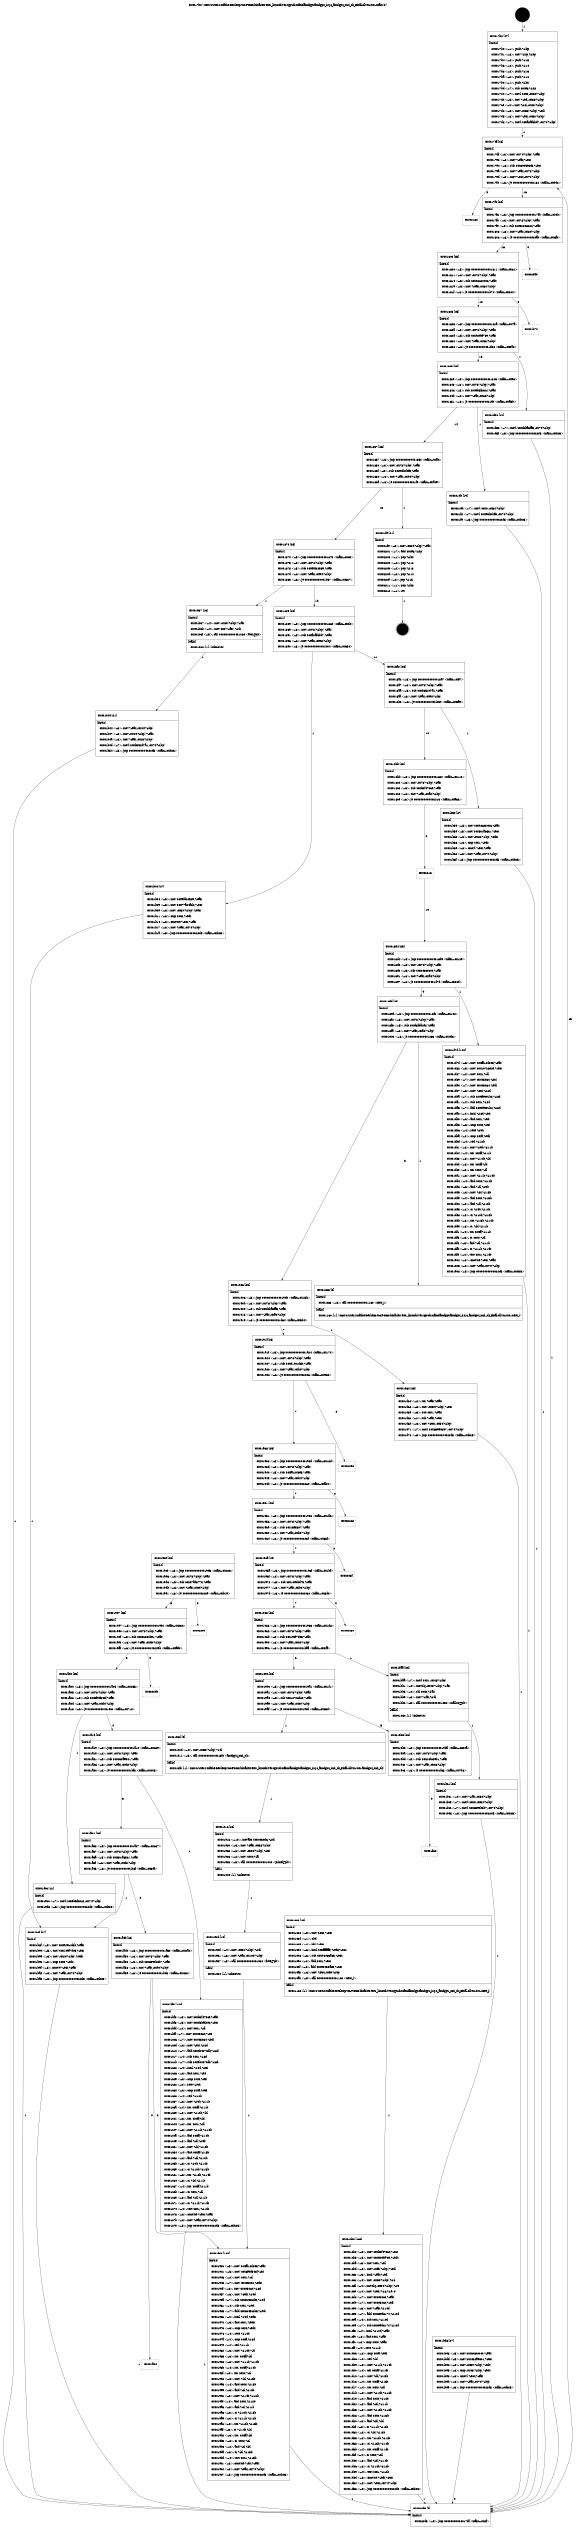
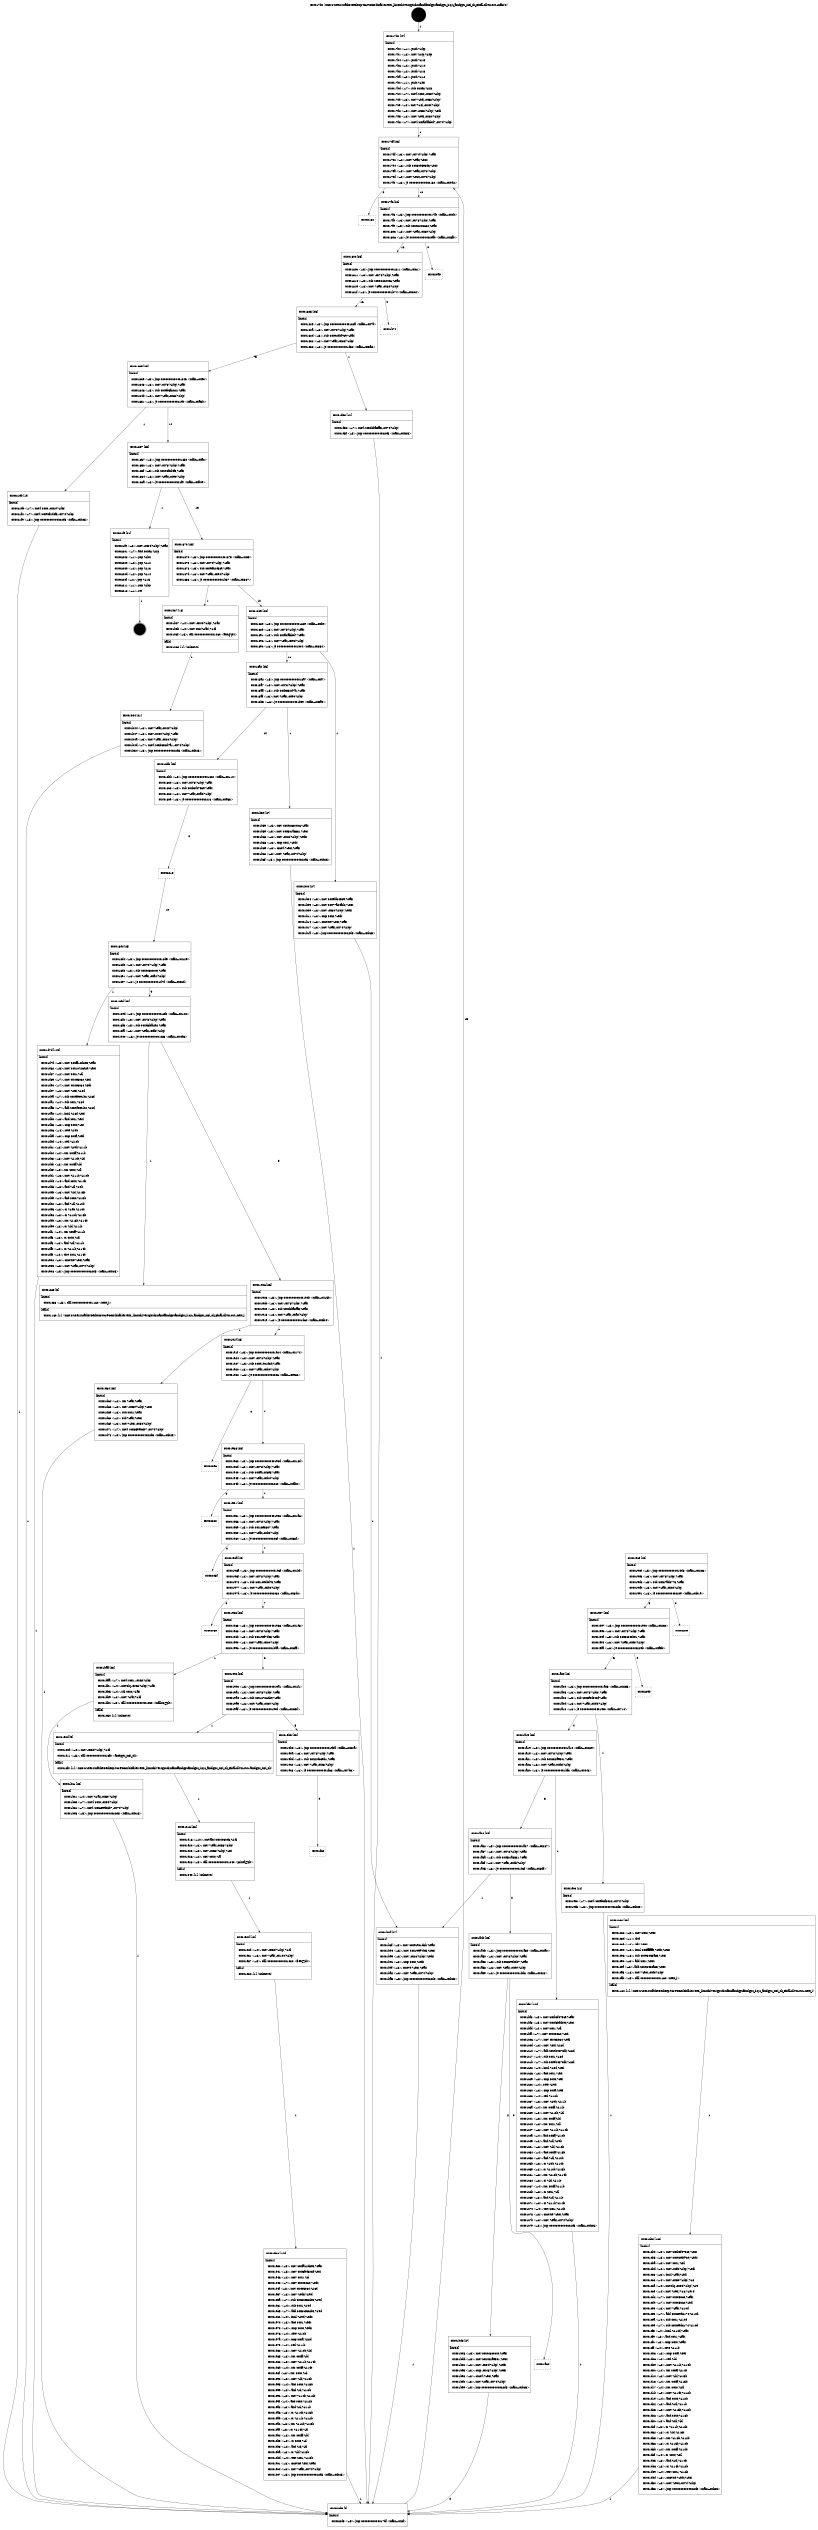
edge "0x401825 [25]" -> "0x40183e [25]": label " 15" -> " 75"
edge "0x401a4b [25]" -> "0x401e3c [144]": now "0x401a4b [25]" -> "0x401bd8 [27]"
